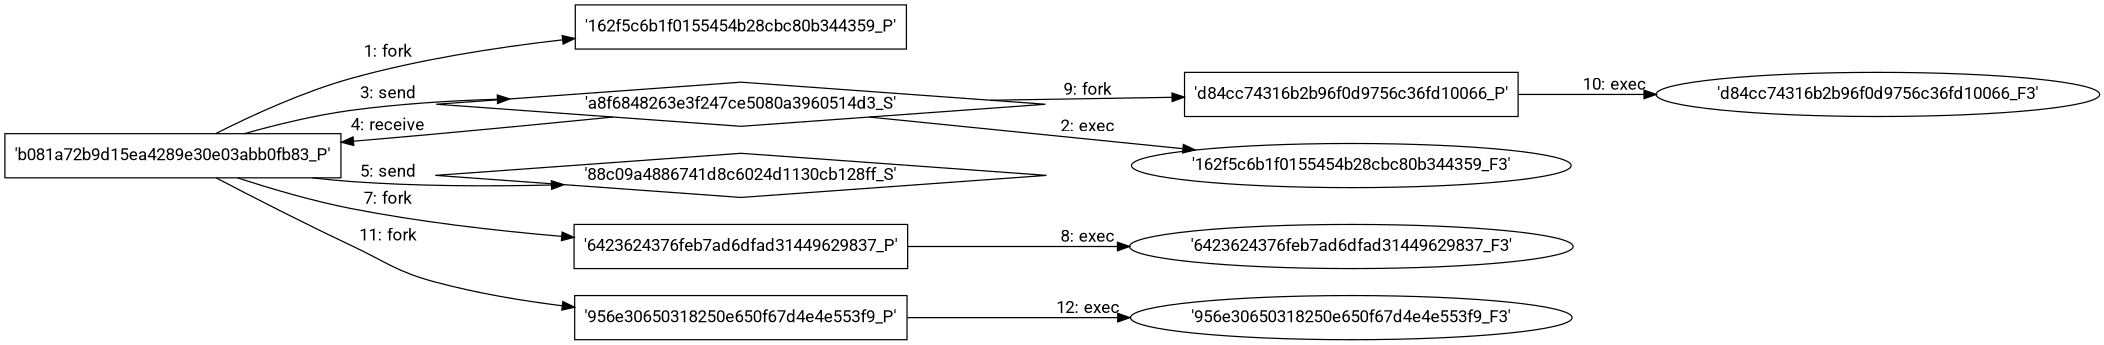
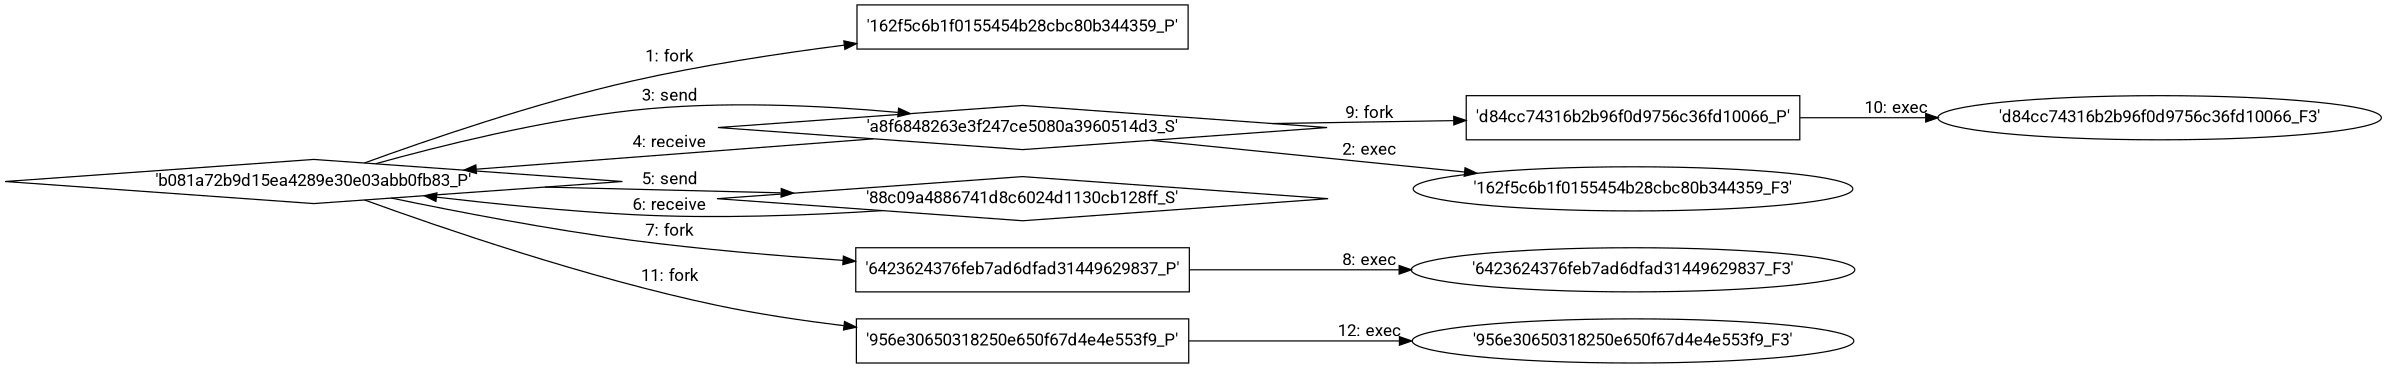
node "'b081a72b9d15ea4289e30e03abb0fb83_P'": shape box -> diamond
edge "'88c09a4886741d8c6024d1130cb128ff_S'" -> "'b081a72b9d15ea4289e30e03abb0fb83_P'": added, label "6: receive"
